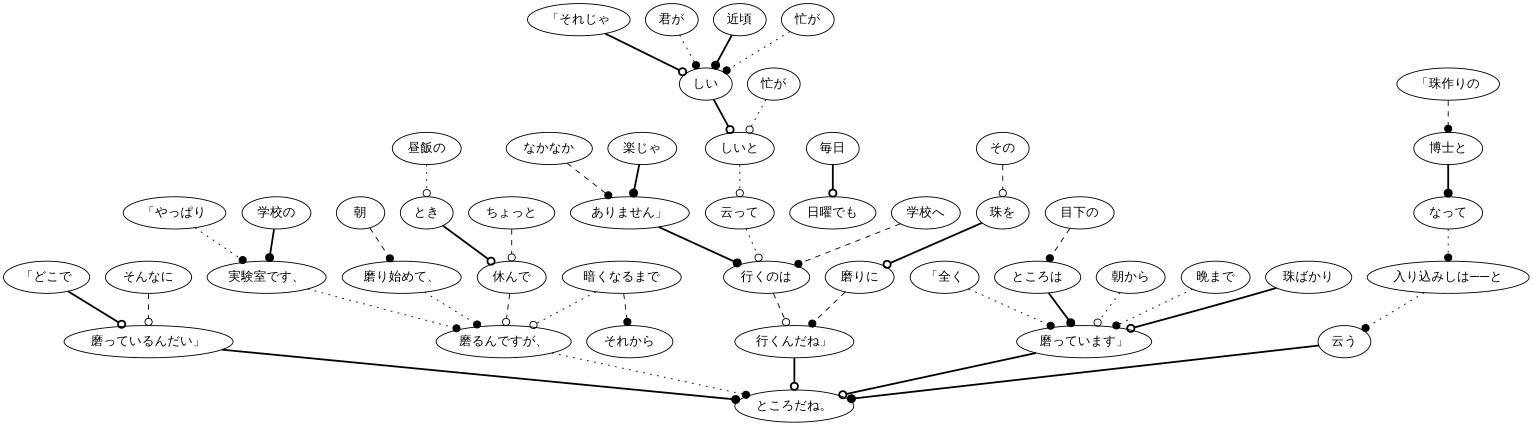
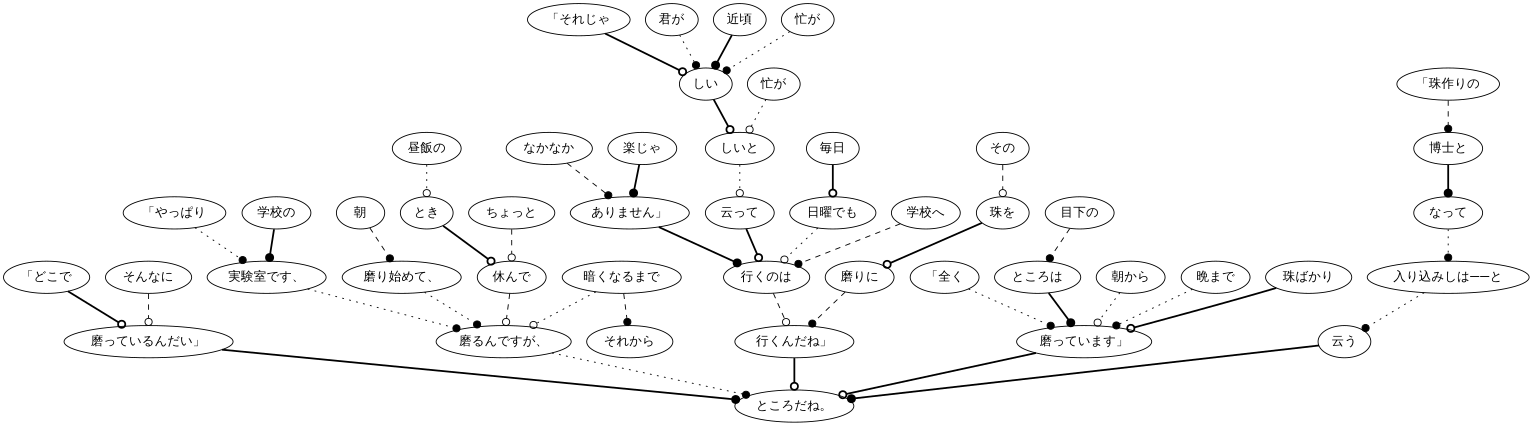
edge "云って" -> "行くのは": style dotted -> bold
edge "日曜でも" -> "行くのは": added
